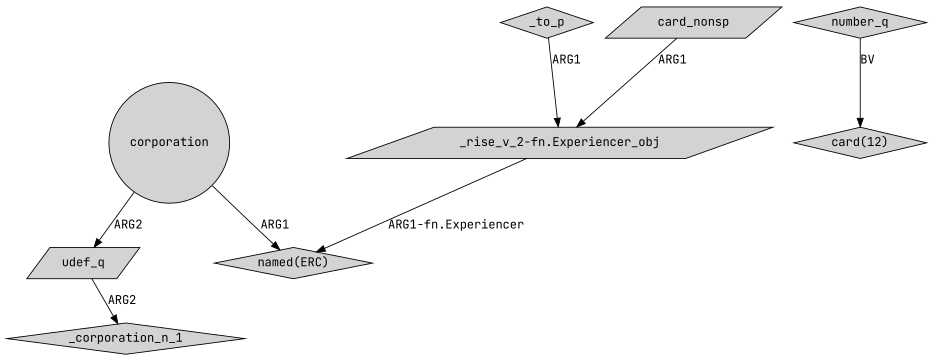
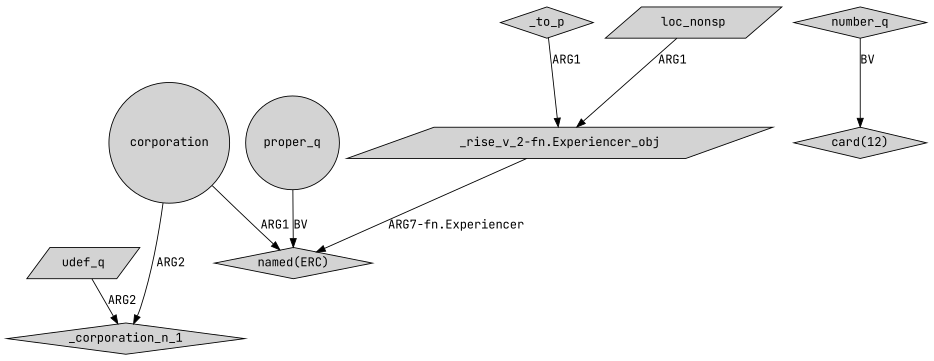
node "card_nonsp": label "card_nonsp" -> "loc_nonsp"
node "proper_q": added
edge "corporation" -> "udef_q": now "corporation" -> "_corporation_n_1"
edge "_rise_v_2-fn.Experiencer_obj" -> "named(ERC)": label "ARG1-fn.Experiencer" -> "ARG7-fn.Experiencer"
